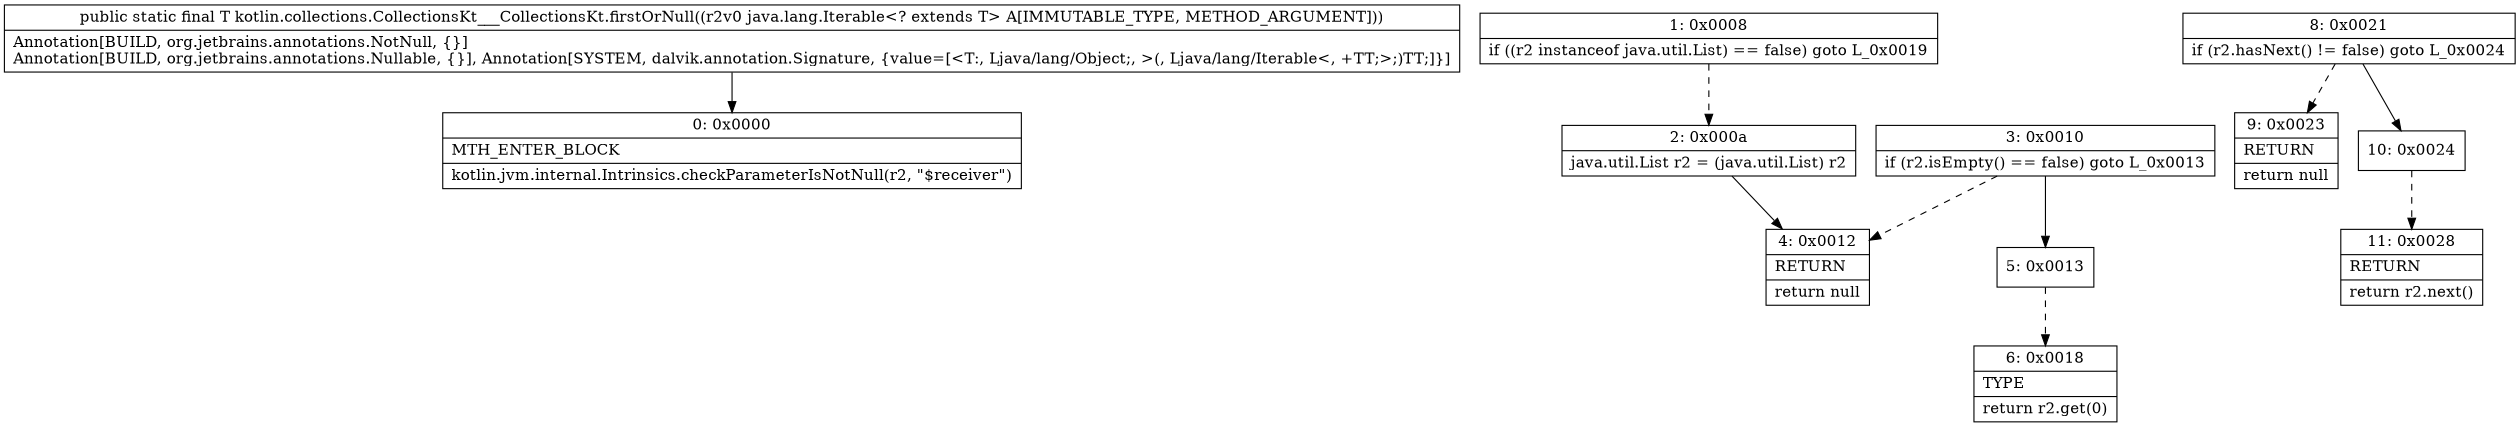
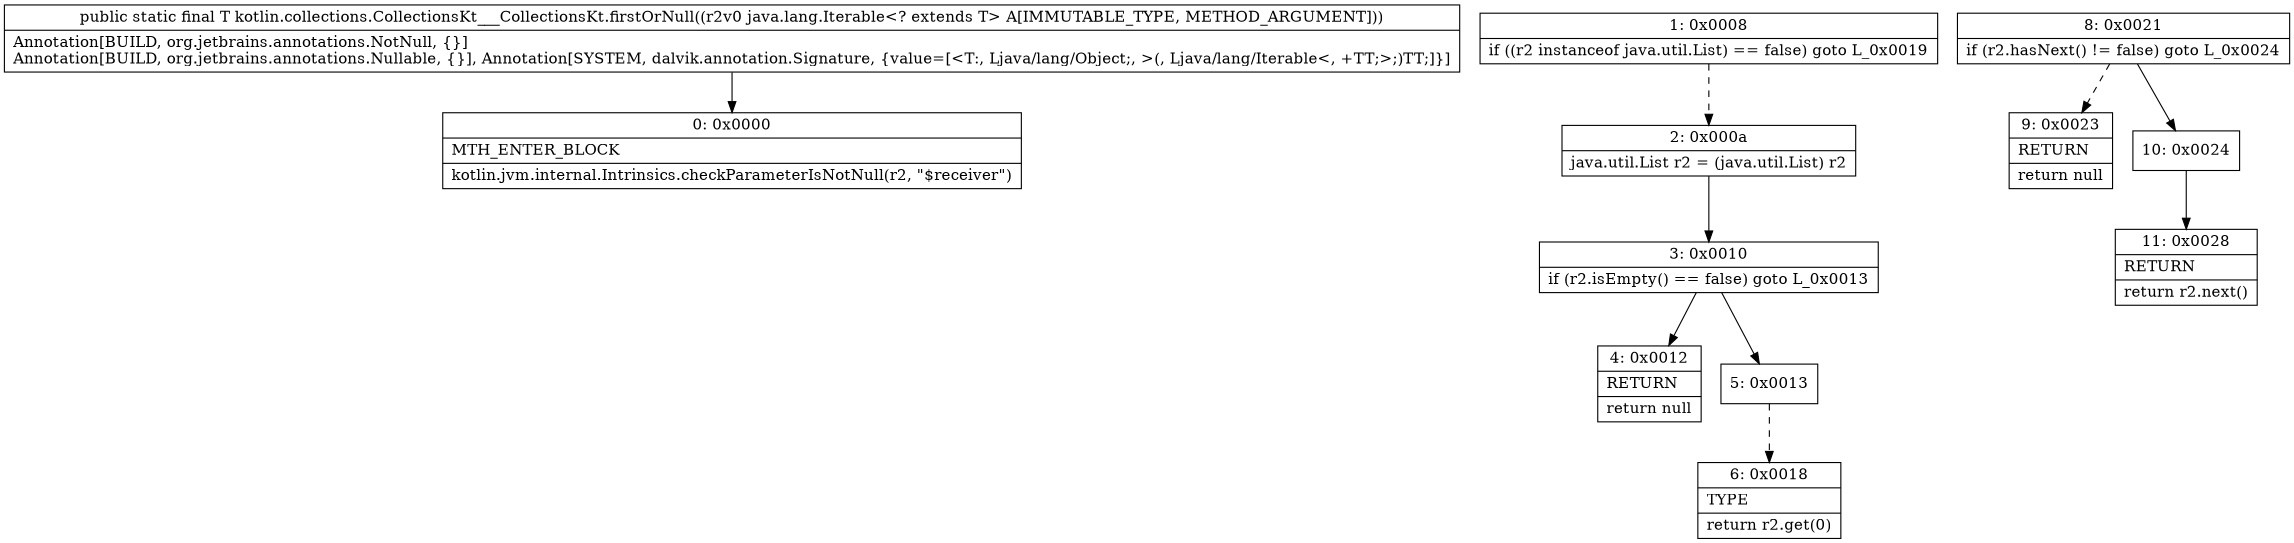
edge "10: 0x0024" -> "11: 0x0028": style dashed -> solid
edge "2: 0x000a" -> "4: 0x0012": now "2: 0x000a" -> "3: 0x0010"
edge "3: 0x0010" -> "4: 0x0012": style dashed -> solid
